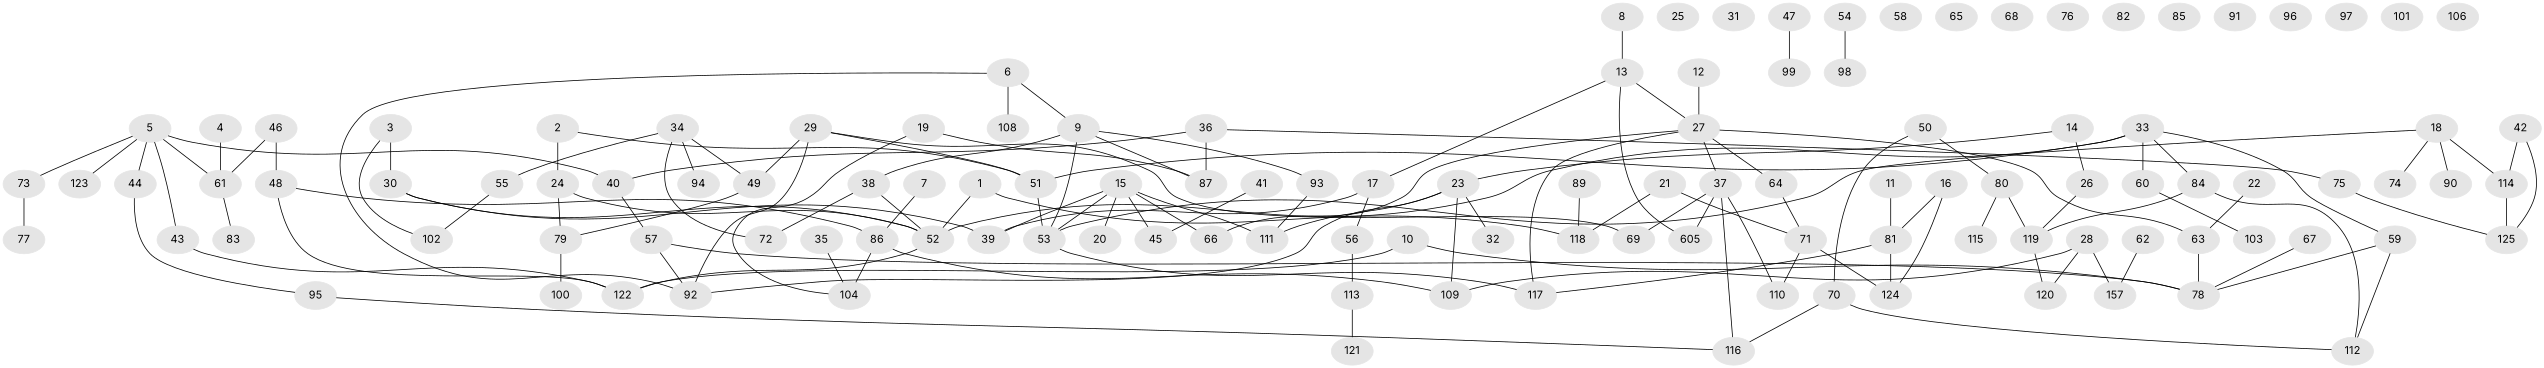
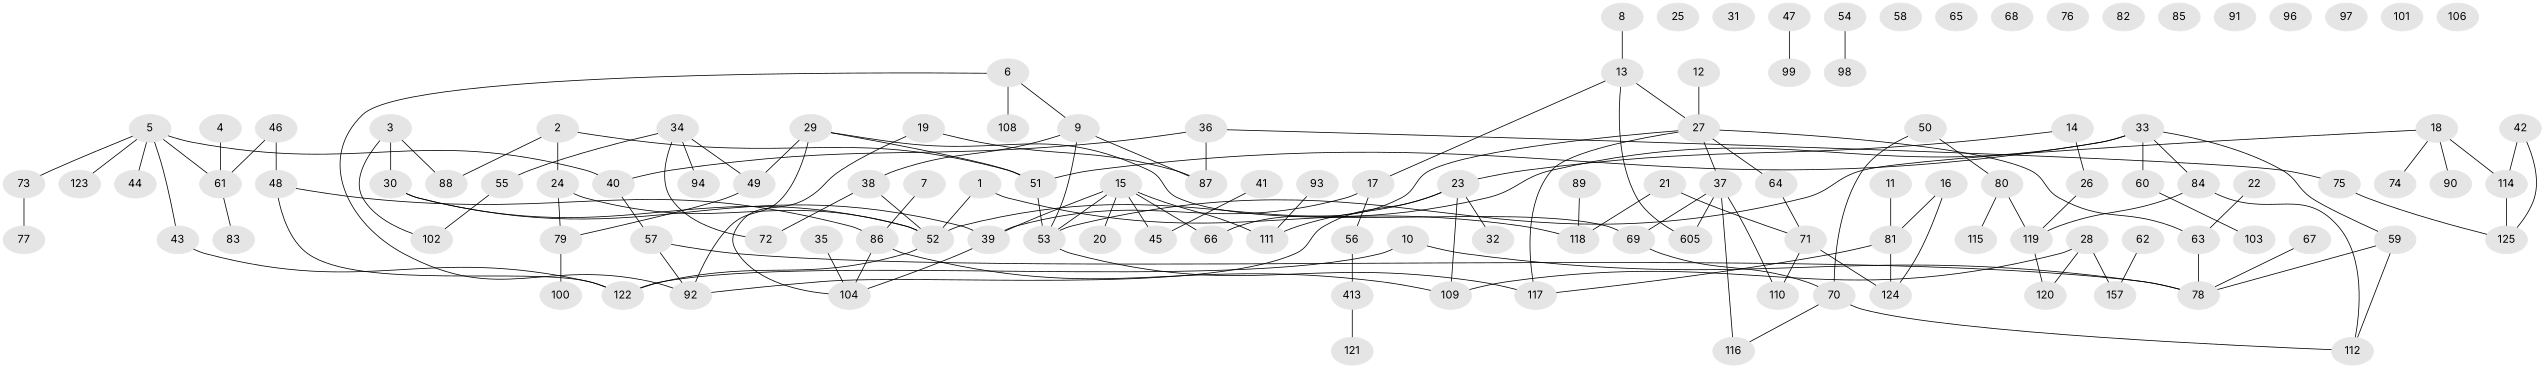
edge "9" -- "93": removed
node "88": added
edge "69" -- "70": added
edge "39" -- "104": added
node "95": removed
node "113": label "113" -> "413"
